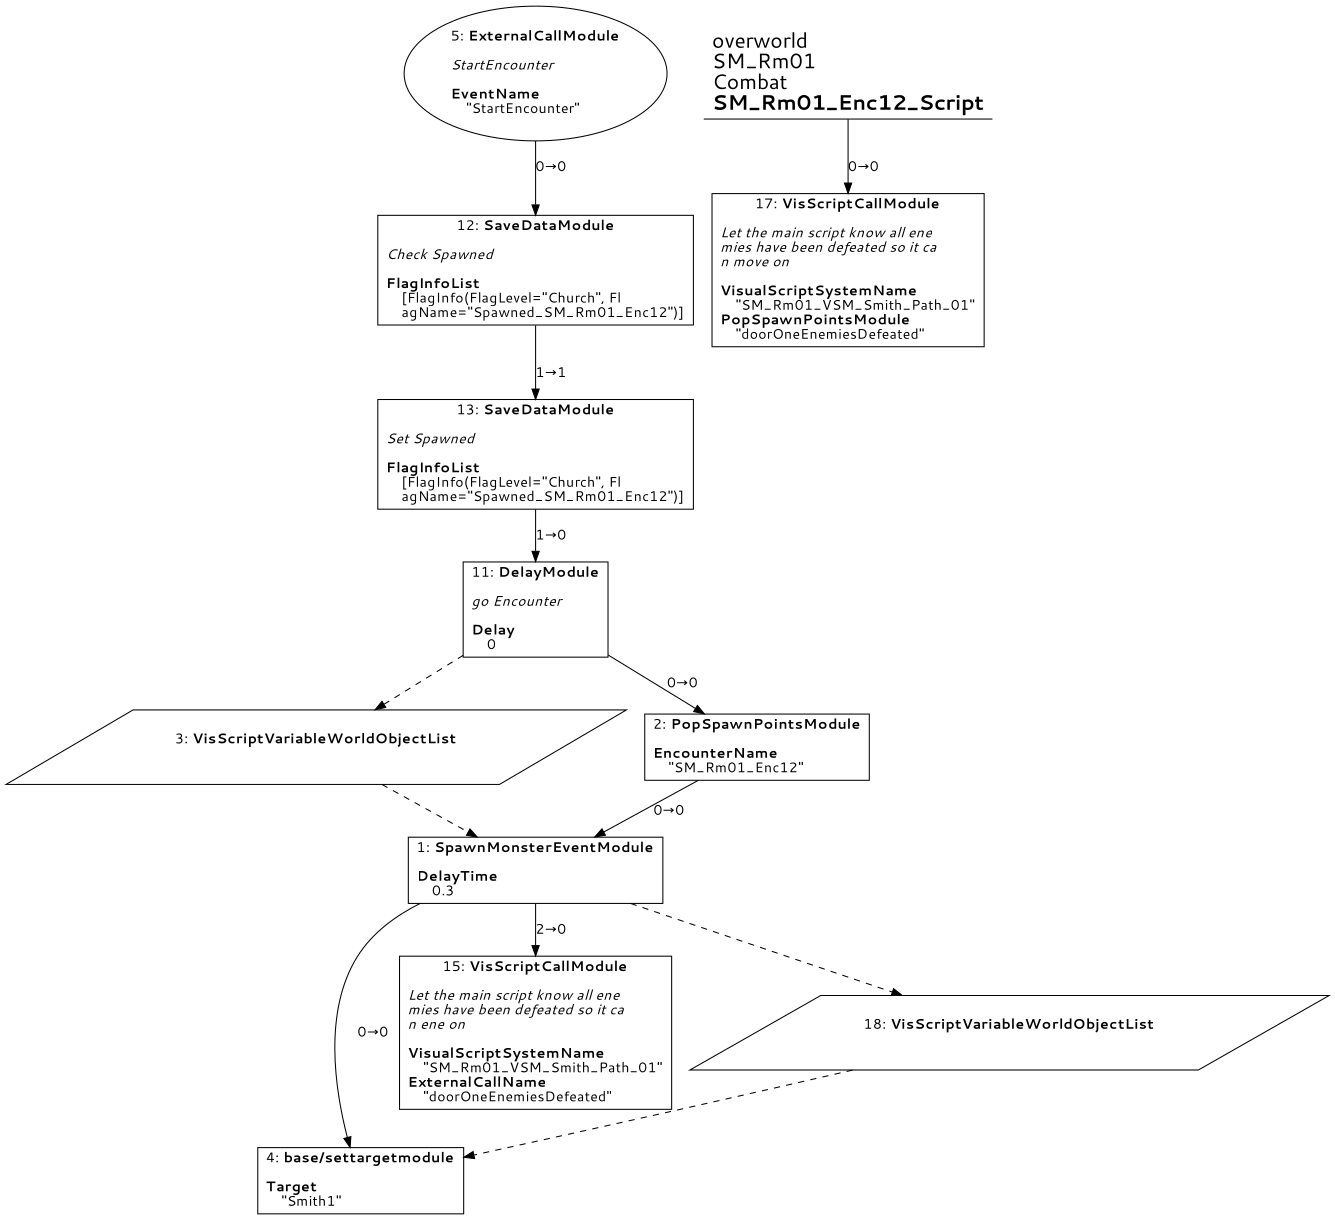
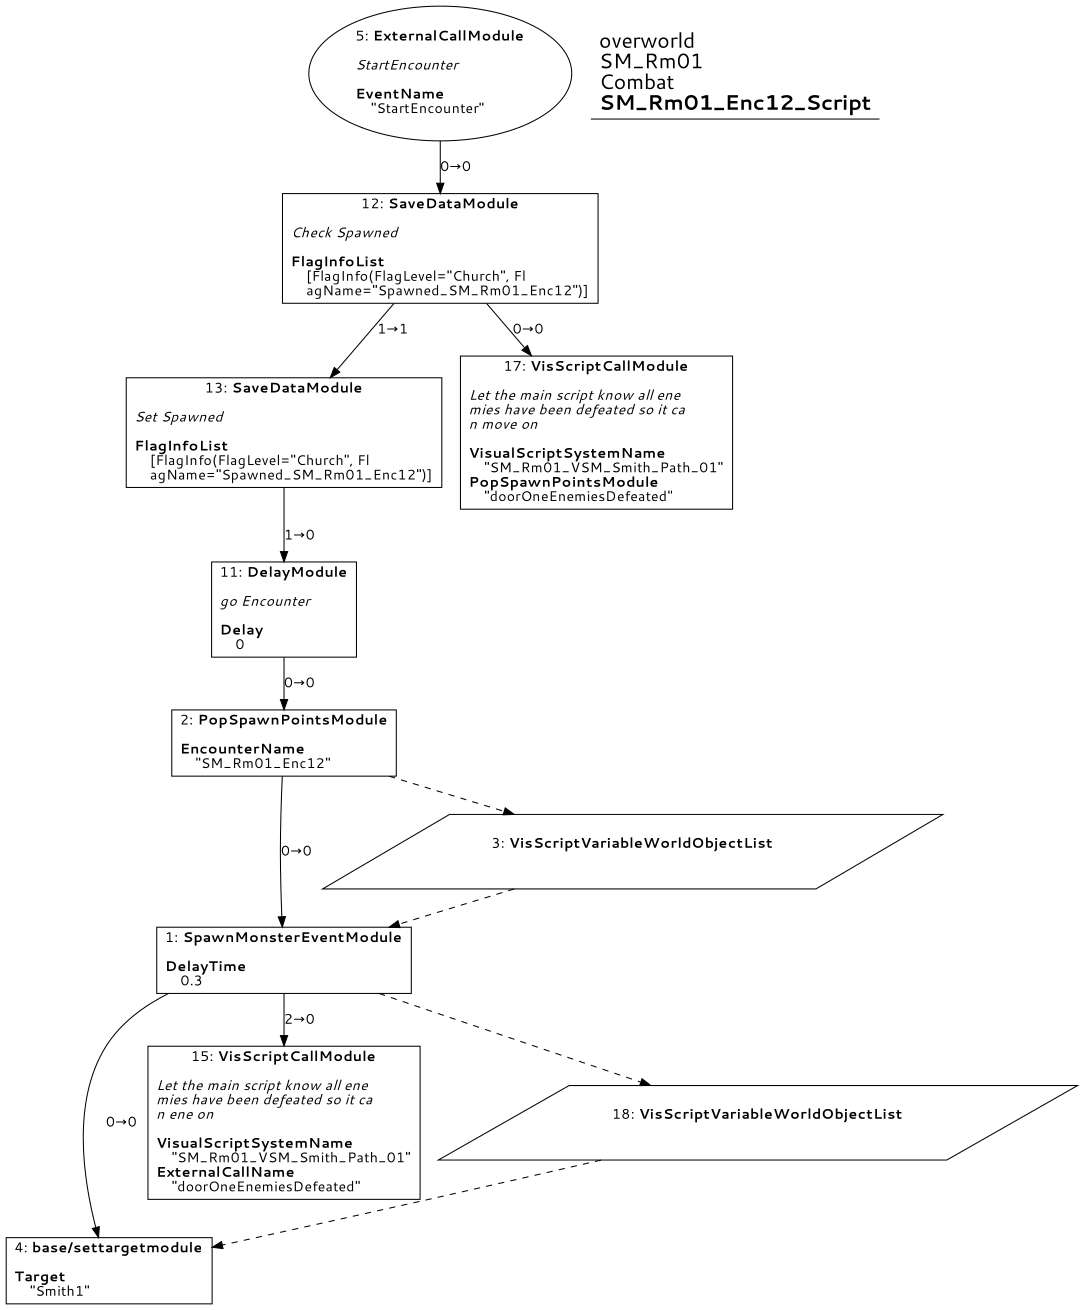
edge "overworld" -> "17:": now "12:" -> "17:"
edge "11:" -> "3:": now "2:" -> "3:"
